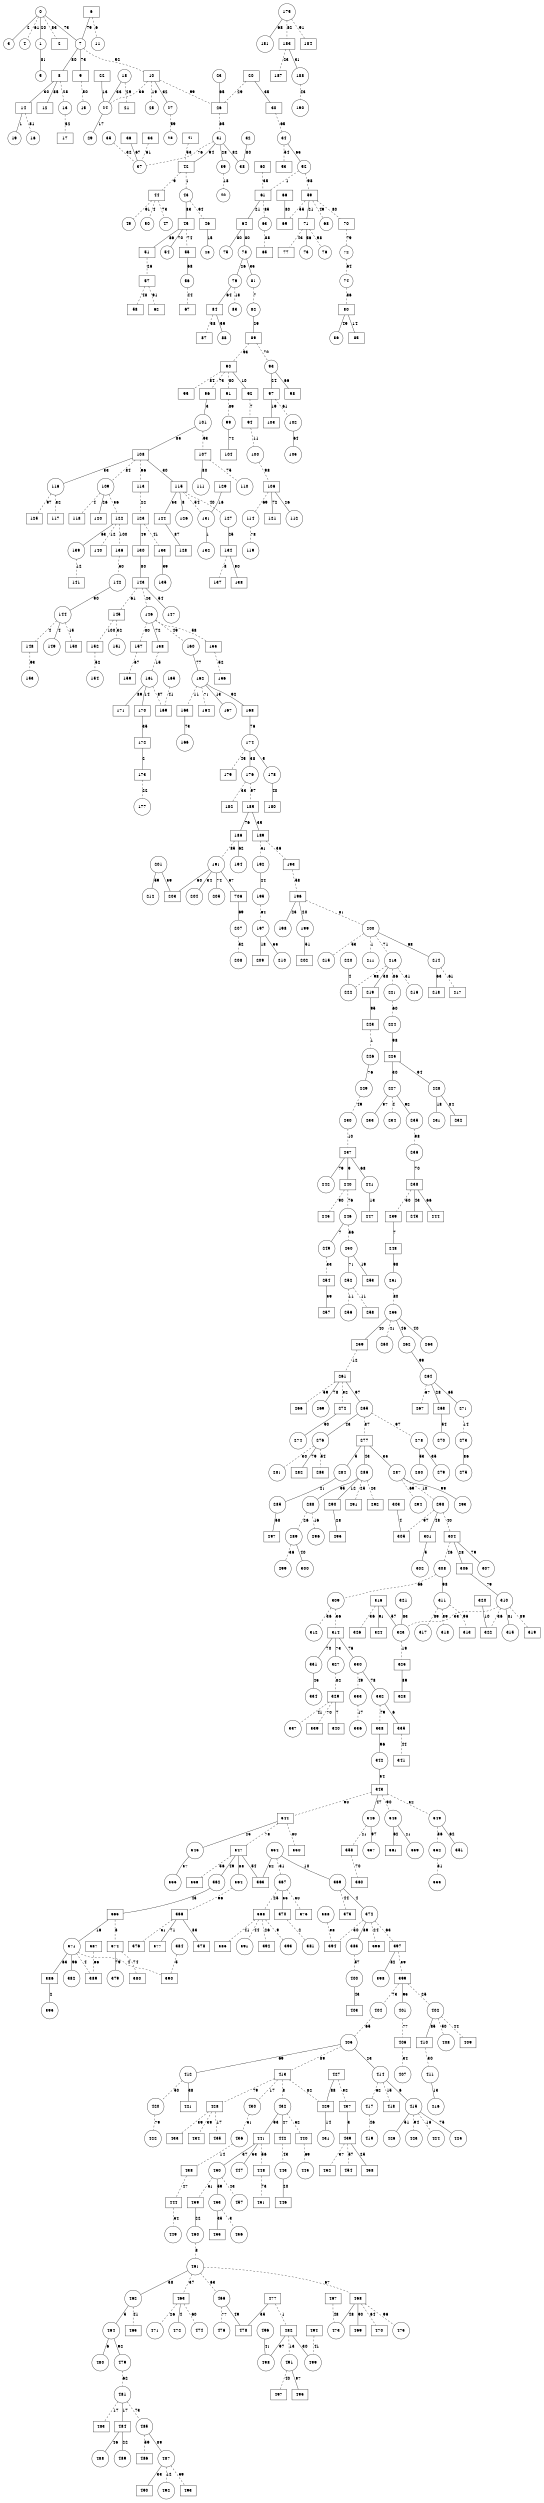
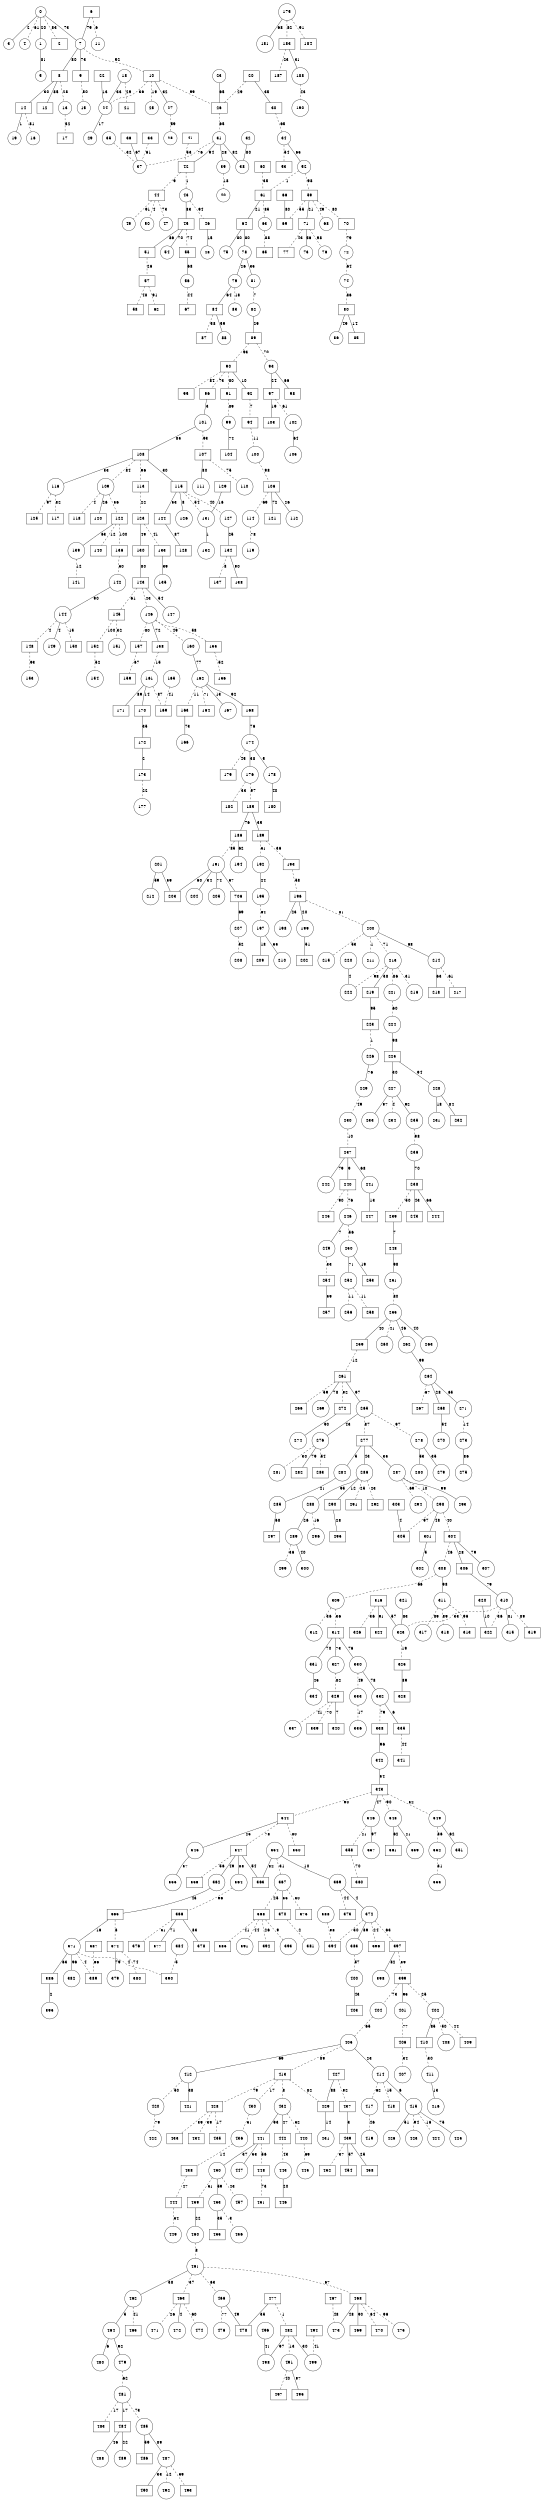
edge "288" -- "289": style dashed -> solid
edge "439" -- "454": style dashed -> solid
edge "485" -- "486": style dashed -> solid
